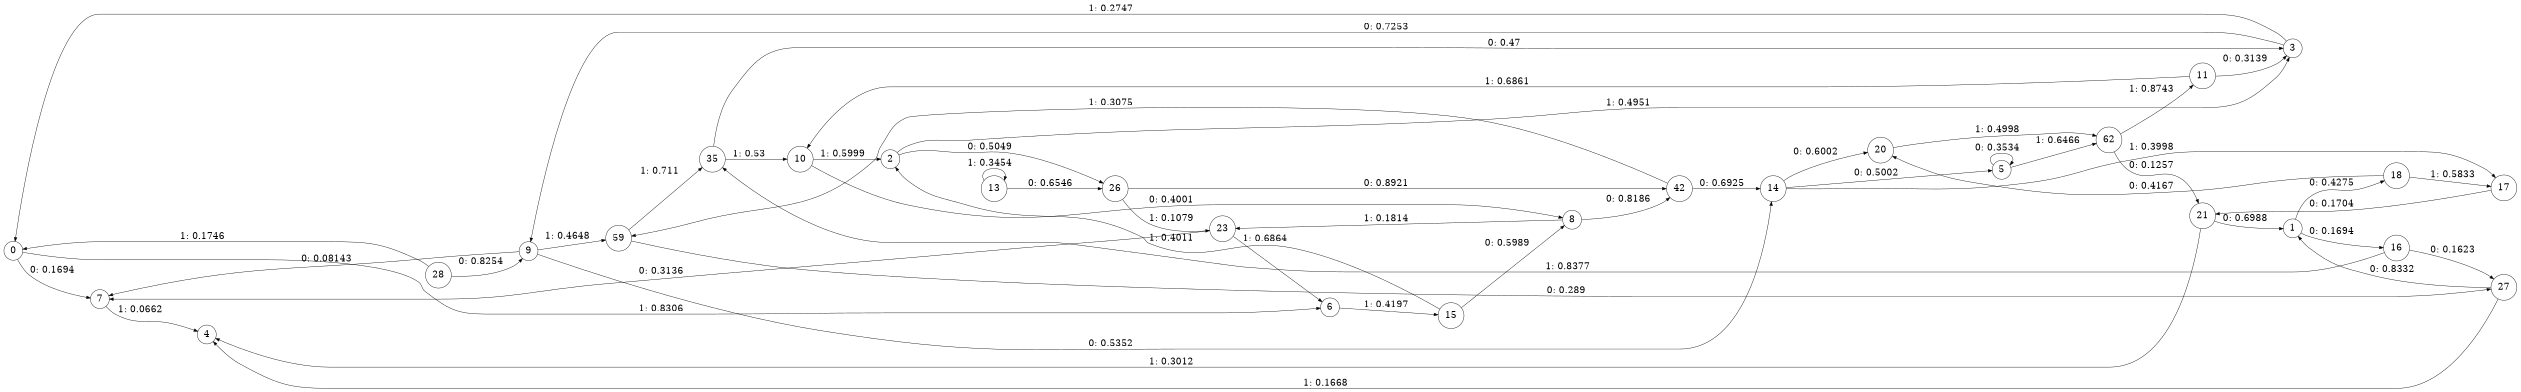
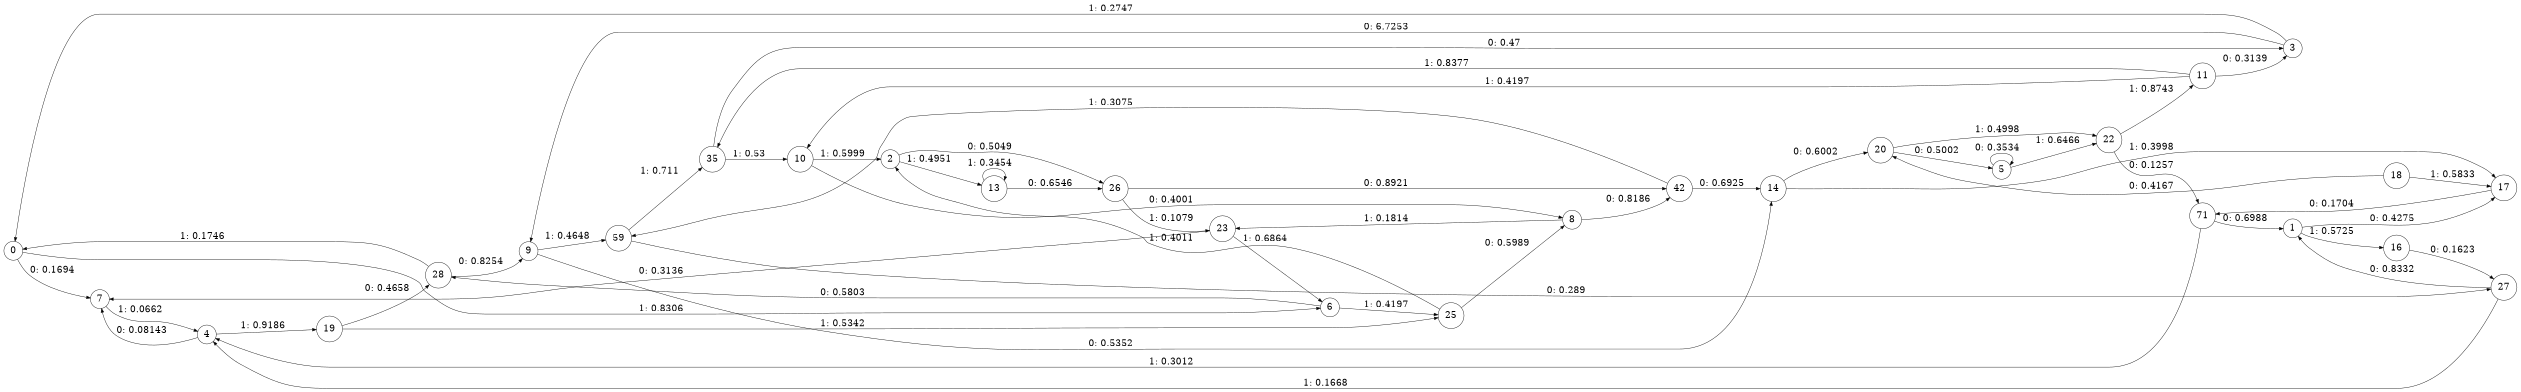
edge "3" -> "9": label "0: 0.7253   " -> "0: 6.7253   "
edge "11" -> "10": label "1: 0.6861   " -> "1: 0.4197   "
edge "2" -> "3": now "2" -> "13"
node "62": label "62" -> "22"
edge "14" -> "5": now "20" -> "5"
edge "1" -> "18": now "1" -> "17"
node "21": label "21" -> "71"
edge "1" -> "16": label "0: 0.1694   " -> "1: 0.5725   "
edge "9" -> "7": now "4" -> "7"
edge "16" -> "35": now "11" -> "35"
edge "6" -> "28": added, label "0: 0.5803"
node "15": label "15" -> "25"
node "19": added
